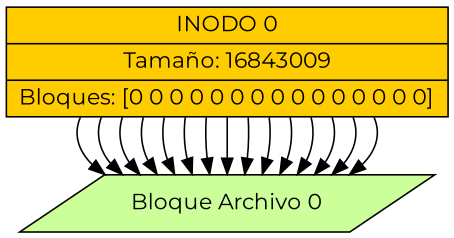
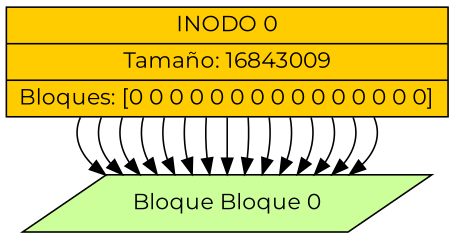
node "Bloque Archivo 0": label "Bloque Archivo 0" -> "Bloque Bloque 0"
